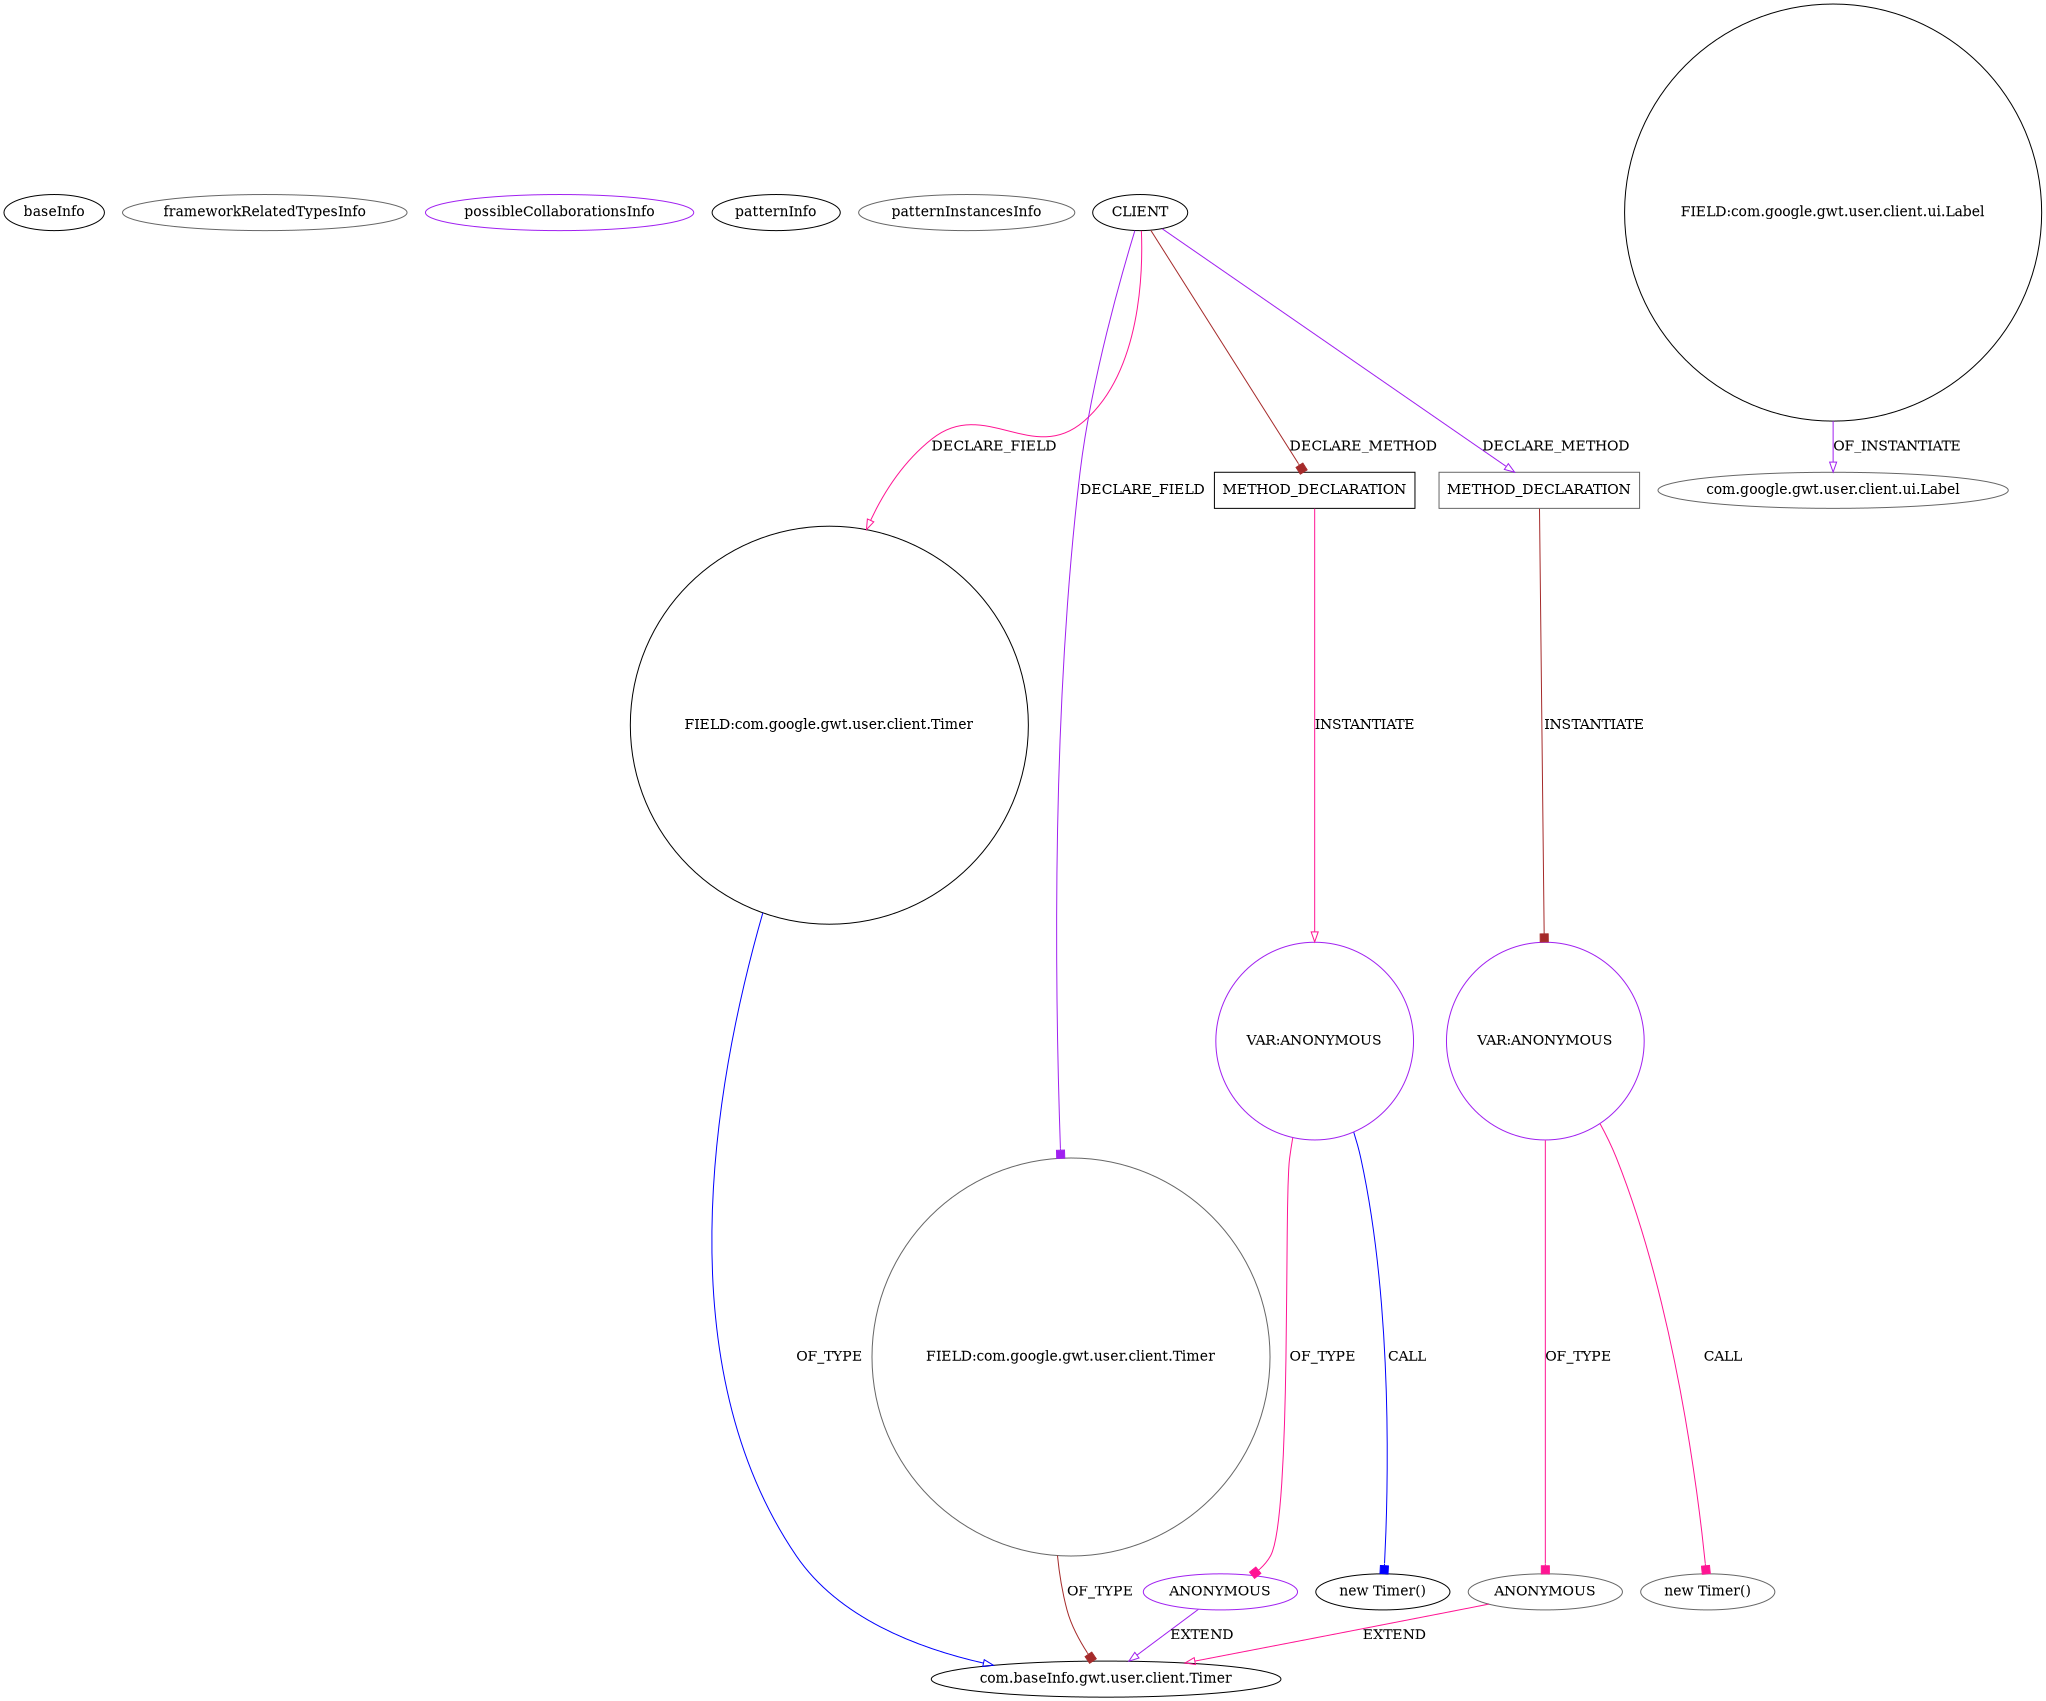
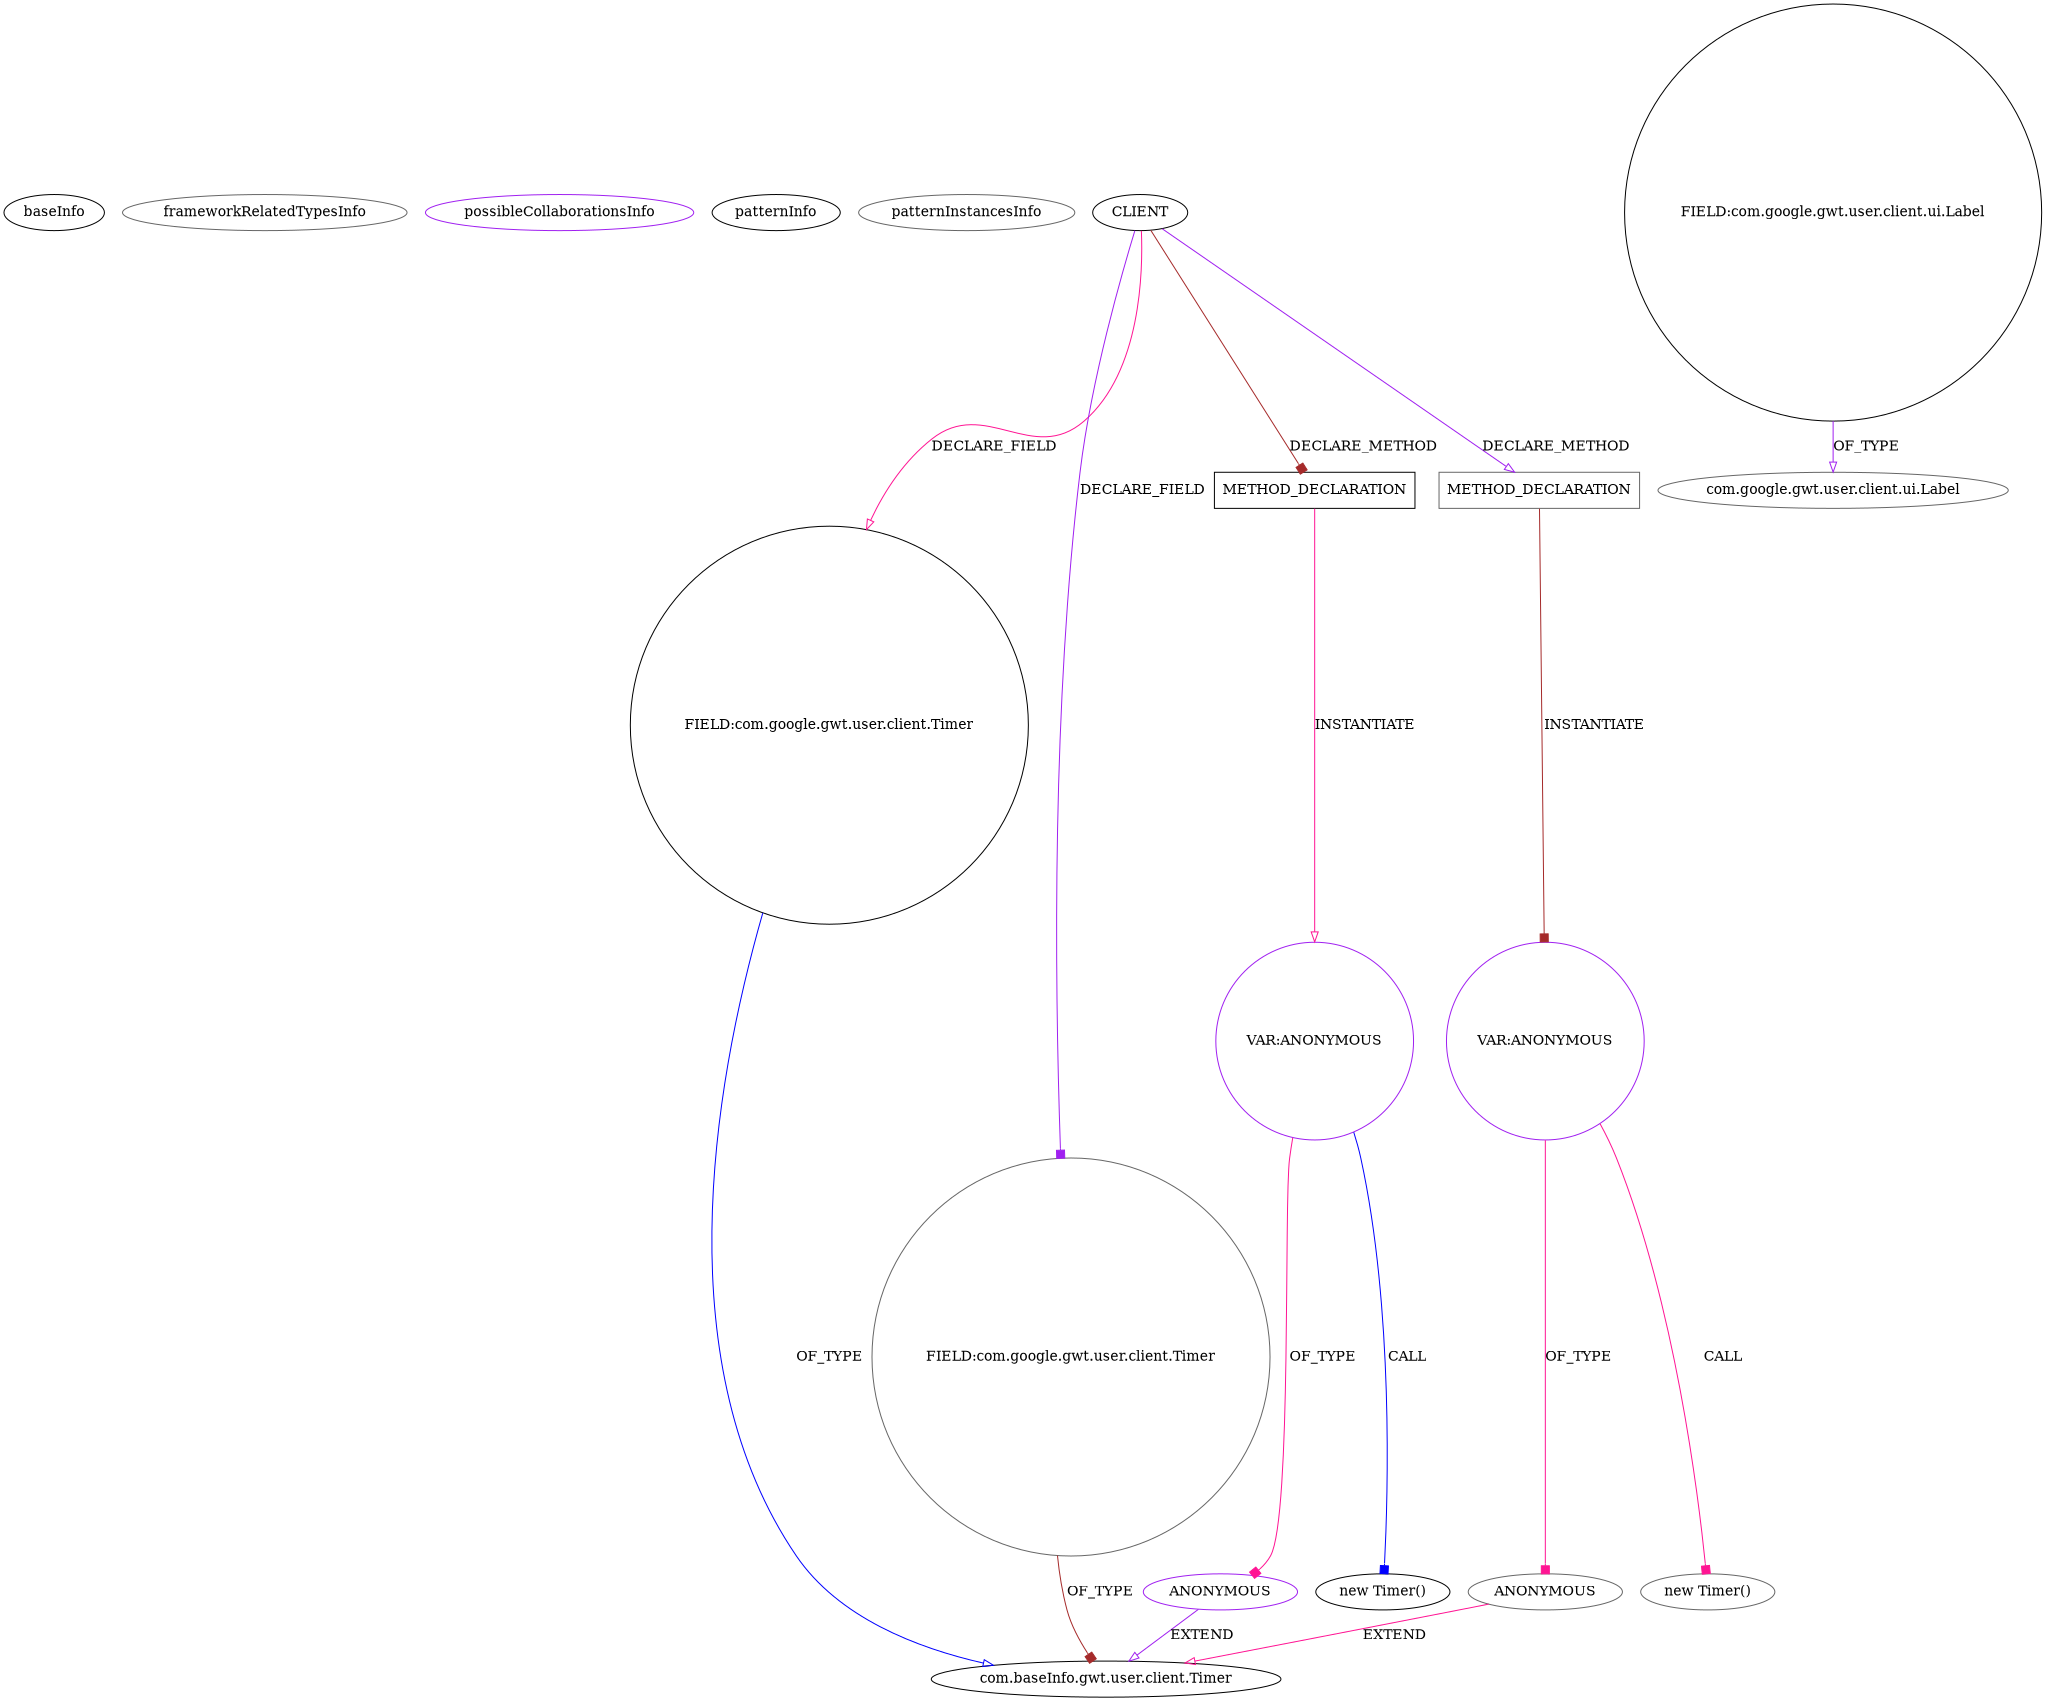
edge "FIELD:com.google.gwt.user.client.ui.Label" -> "com.google.gwt.user.client.ui.Label": label "OF_INSTANTIATE" -> "OF_TYPE"
